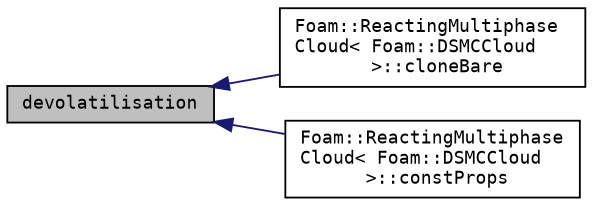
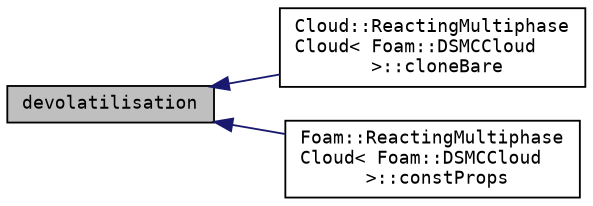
node "Foam::ReactingMultiphase Cloud< Foam::DSMCCloud >::cloneBare": label "Foam::ReactingMultiphase Cloud< Foam::DSMCCloud >::cloneBare" -> "Cloud::ReactingMultiphase Cloud< Foam::DSMCCloud >::cloneBare"
